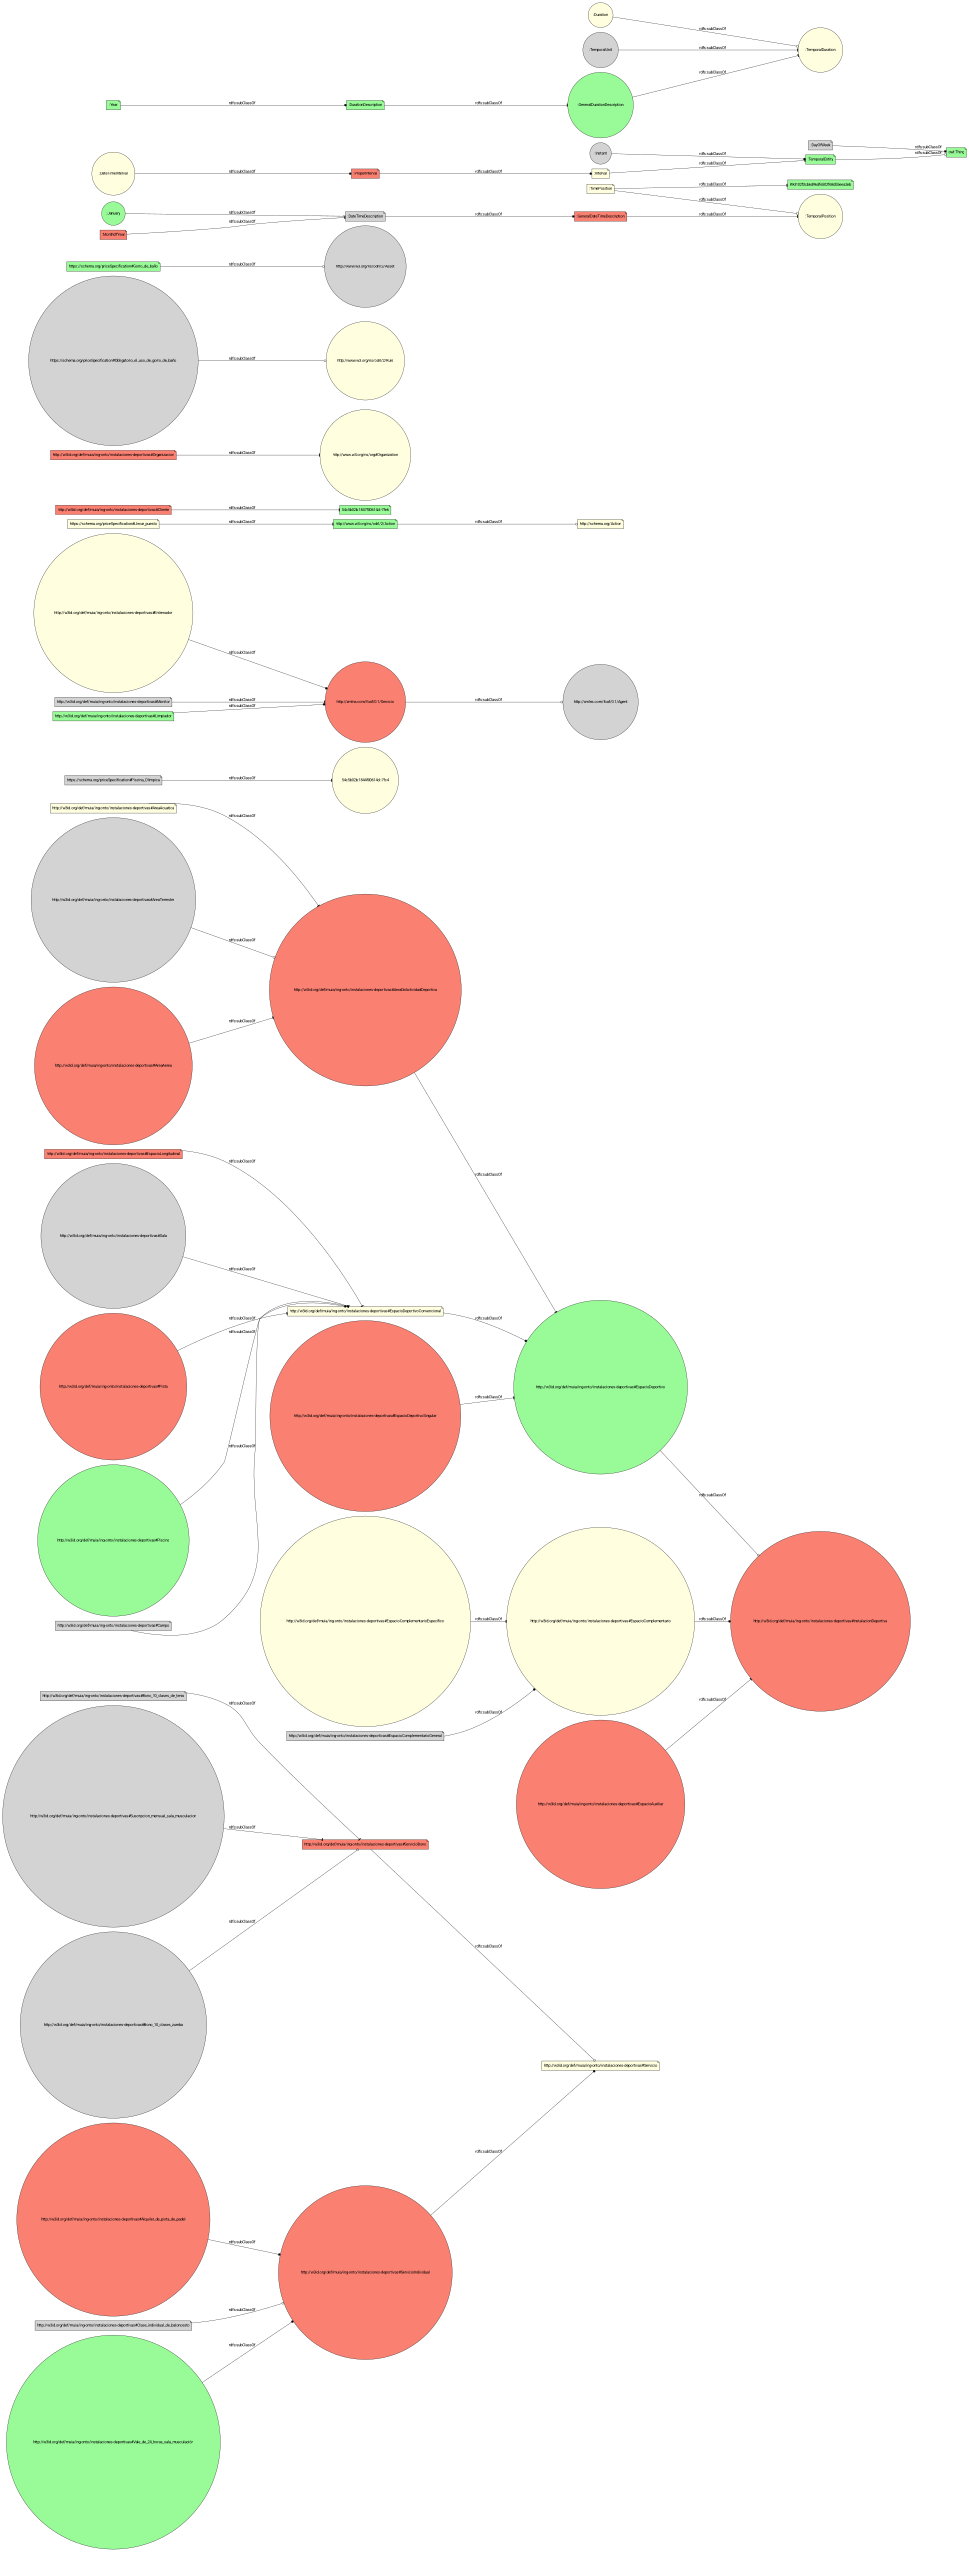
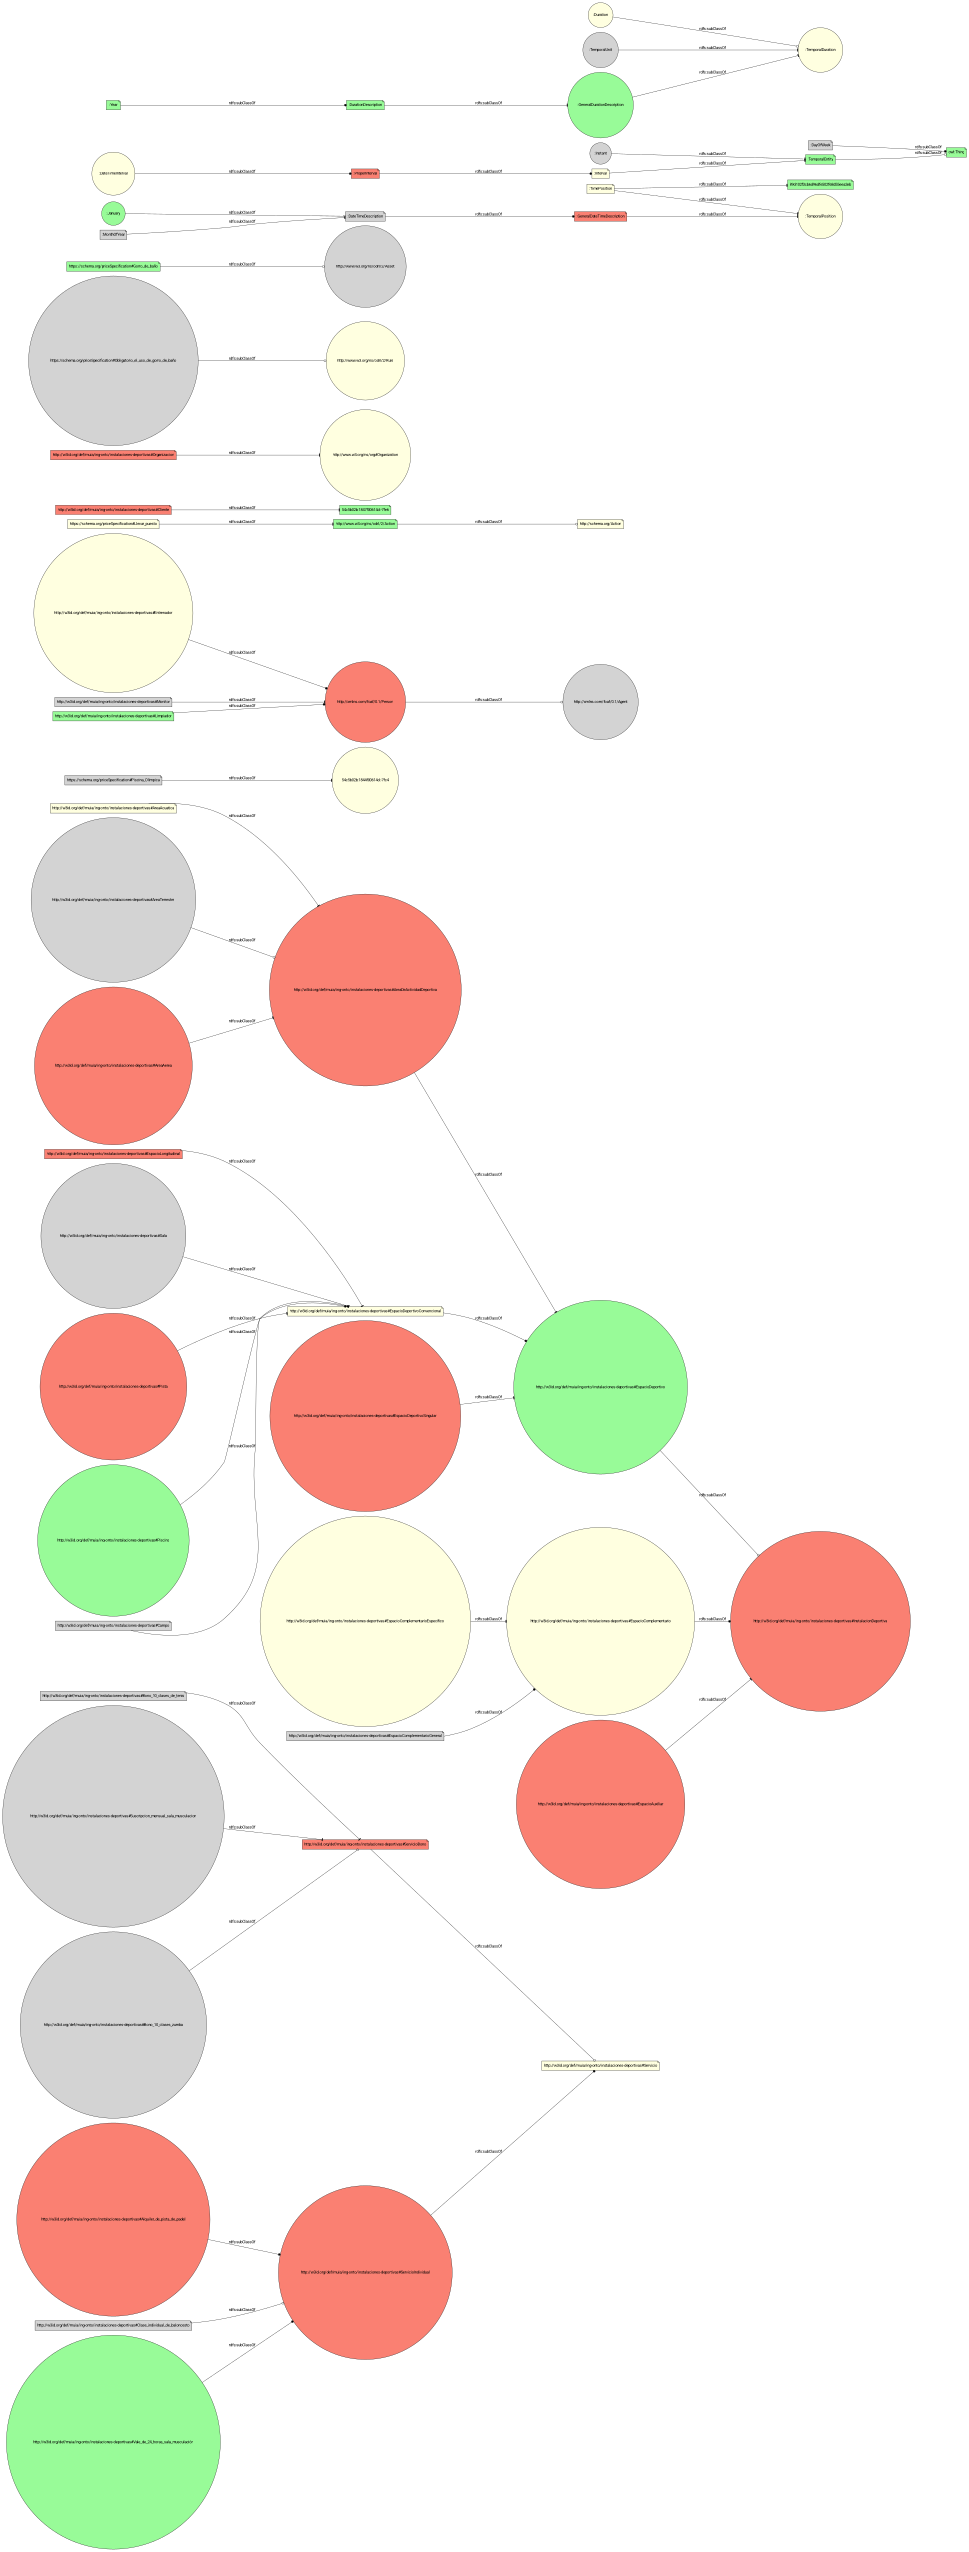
edge ":Instant" -> ":TemporalEntity": arrowhead dot -> tee
edge ":TimePosition" -> ":TemporalPosition": arrowhead odot -> tee
node ":MonthOfYear": fillcolor salmon -> lightgrey
node "http://xmlns.com/foaf/0.1/Servicio": label "http://xmlns.com/foaf/0.1/Servicio" -> "http://xmlns.com/foaf/0.1/Person"
